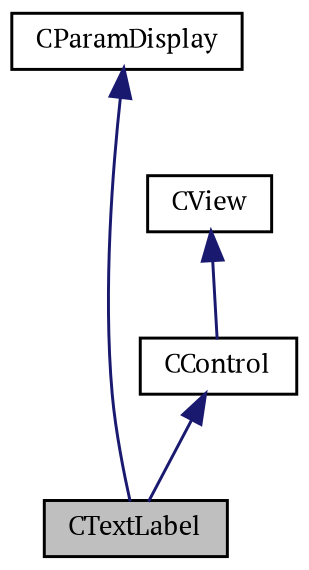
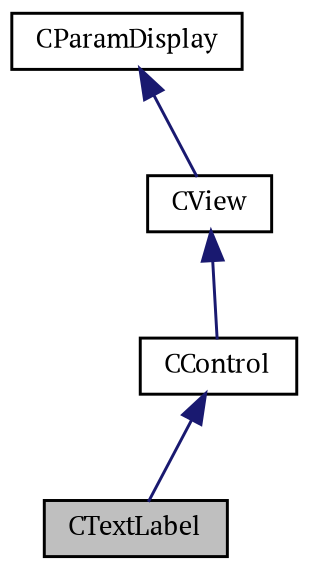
edge "CTextLabel" -> "CParamDisplay": now "CView" -> "CParamDisplay"
